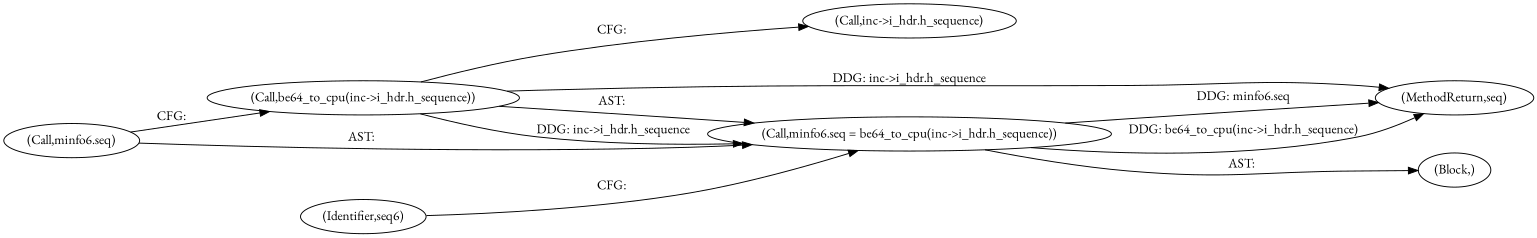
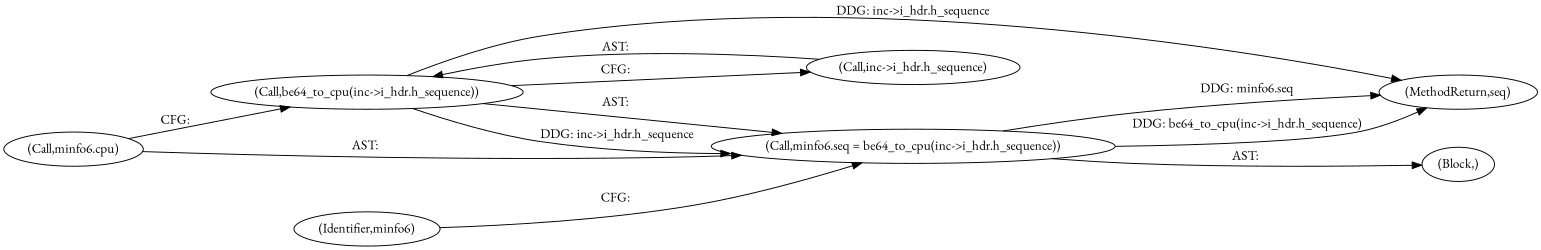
edge "(Call,inc->i_hdr.h_sequence)" -> "(Call,be64_to_cpu(inc->i_hdr.h_sequence))": added, label "AST:"
node "(Call,minfo6.seq)": label "(Call,minfo6.seq)" -> "(Call,minfo6.cpu)"
node "(Identifier,seq6)": label "(Identifier,seq6)" -> "(Identifier,minfo6)"
